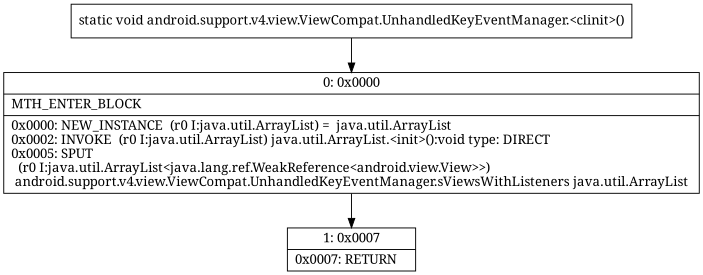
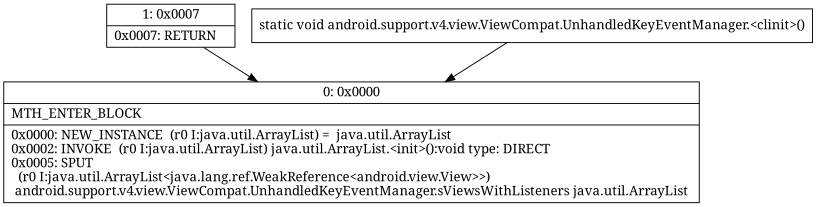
edge "0: 0x0000" -> "1: 0x0007": reversed
